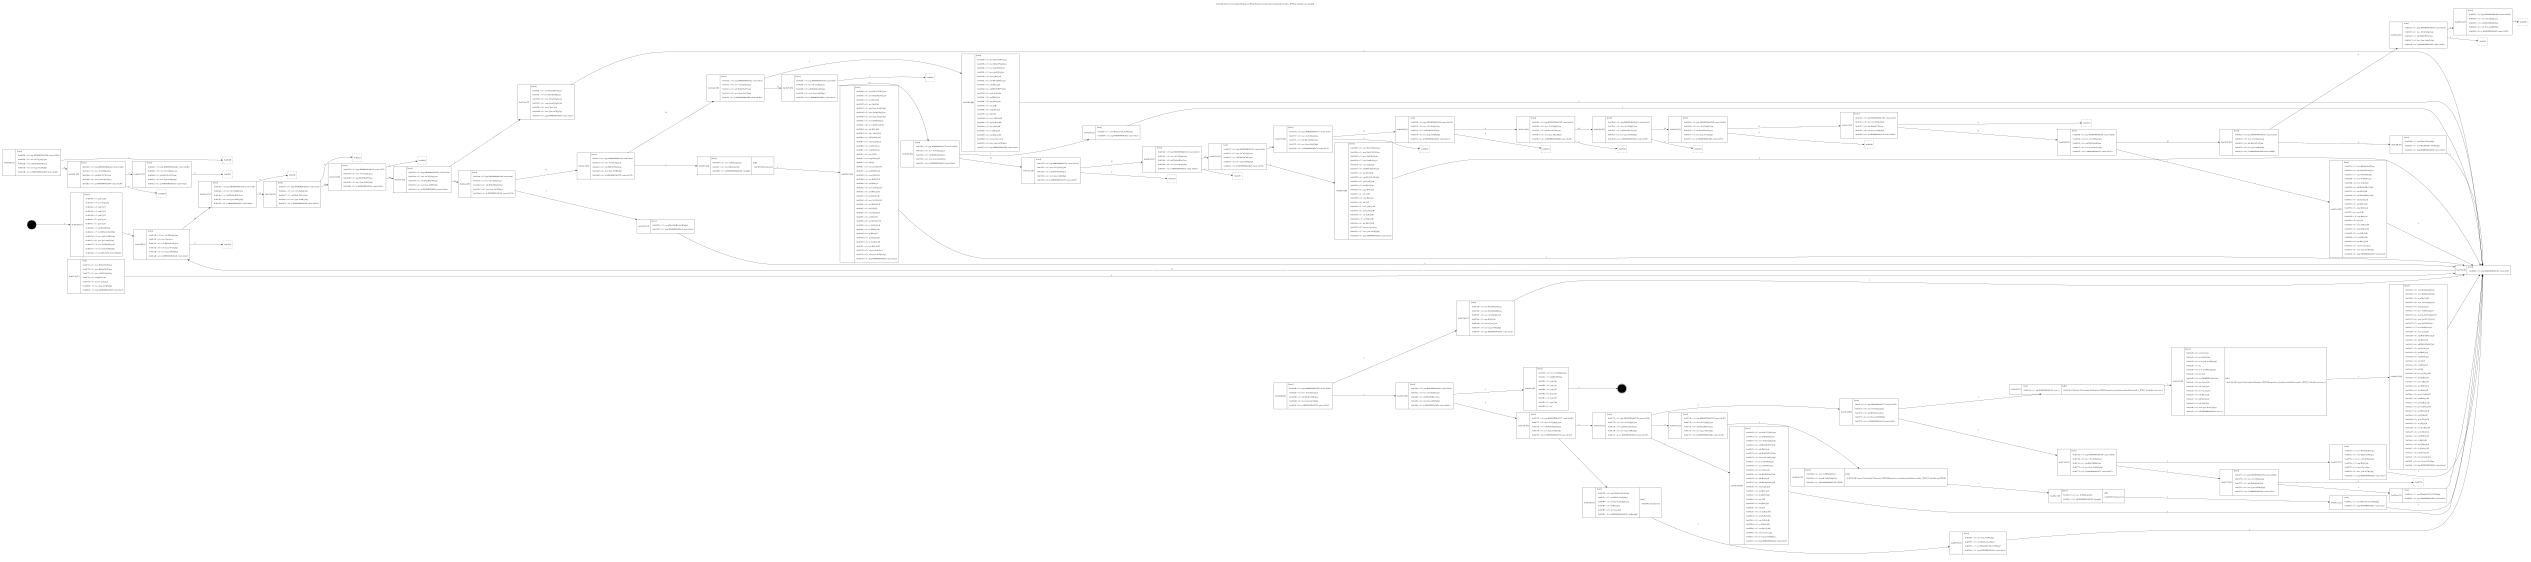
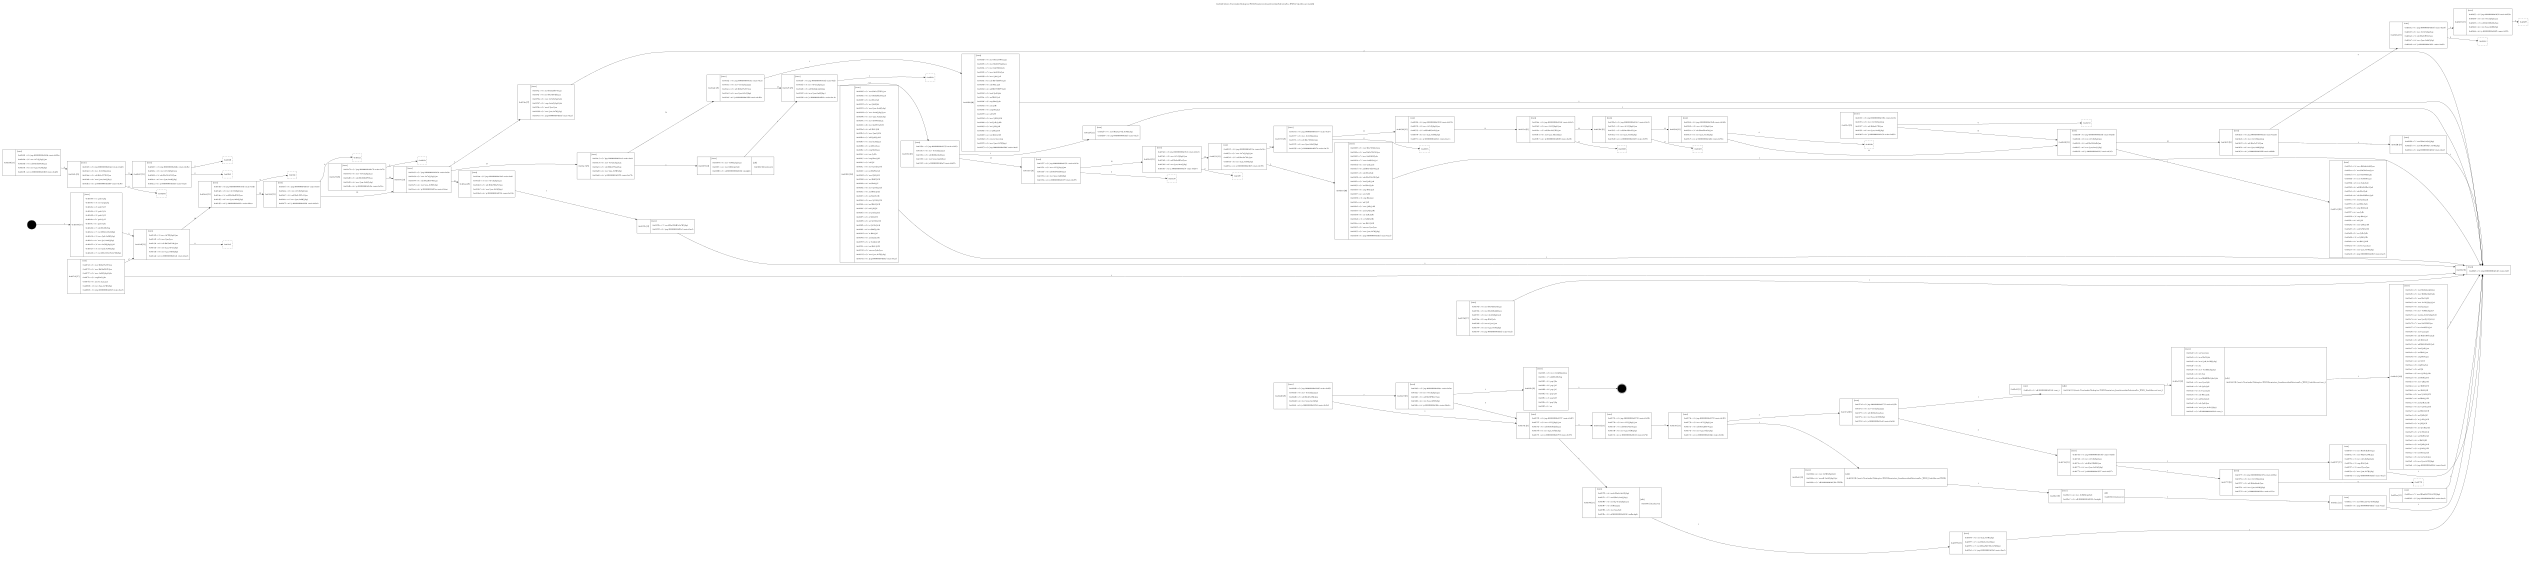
edge "0x4015d6 [25]" -> "0x4015ef [25]": now "0x4015d6 [25]" -> "0x401608 [25]"
node "0x4020c1": removed
edge "0x401685 [25]" -> "0x401808": now "0x4016b7 [25]" -> "0x401808"
edge "0x401878 [13]" -> "0x401885 [150]": now "0x401878 [13]" -> "0x4014f5 [25]"
edge "0x4014aa [25]" -> "0x4014c3 [25]": now "0x401491 [25]" -> "0x4014c3 [25]"
edge "0x40145f [25]" -> "0x401478 [25]": now "0x40145f [25]" -> "0x401491 [25]"
edge "0x4019c5 [88]" -> "0x4020ef [5]": removed, label "1"
edge "0x4020ef [5]" -> "0x40142f [23]": now "0x4017ed [27]" -> "0x40142f [23]"
edge "0x4016d0 [25]" -> "0x40195d [27]": now "0x4016d0 [25]" -> "0x401702 [25]"
edge "0x40171b [25]" -> "0x40174d [25]": now "0x401734 [25]" -> "0x40174d [25]"
node "0x401b5d [109]": removed
edge "0x40177f [25]" -> "0x401bca [12]": removed, label "1"
